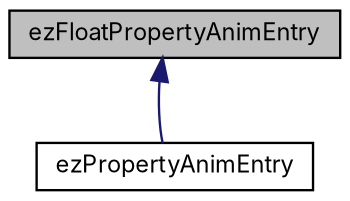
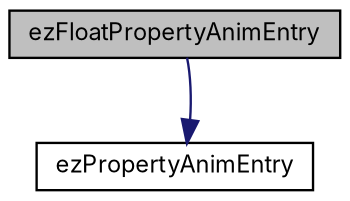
edge "ezPropertyAnimEntry" -> "ezFloatPropertyAnimEntry": reversed
